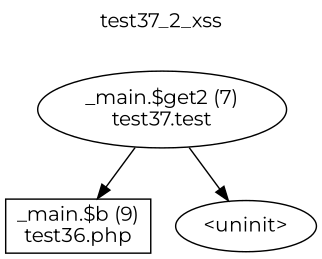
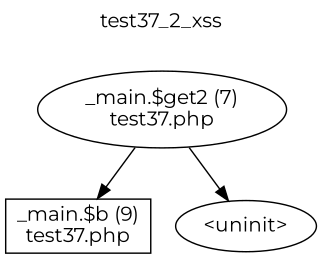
node "_main.$get2 (7) test37.test": label "_main.$get2 (7) test37.test" -> "_main.$get2 (7) test37.php"
node "_main.$b (9) test36.php": label "_main.$b (9) test36.php" -> "_main.$b (9) test37.php"
